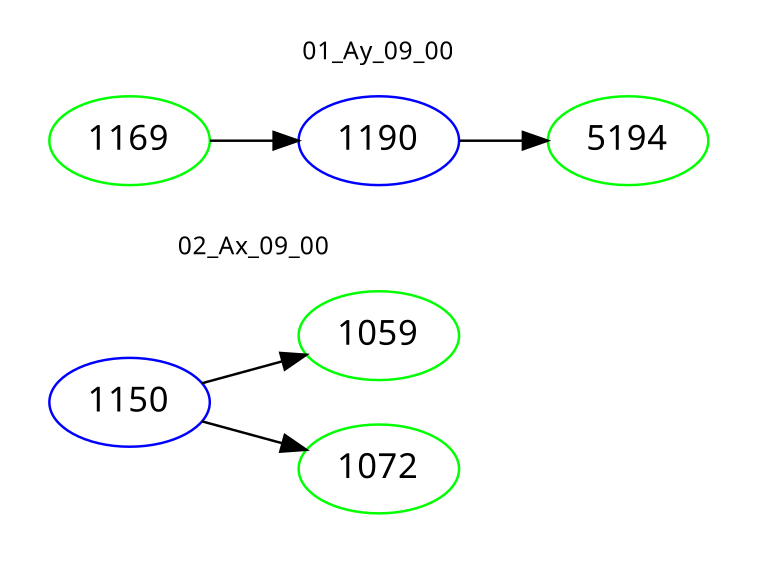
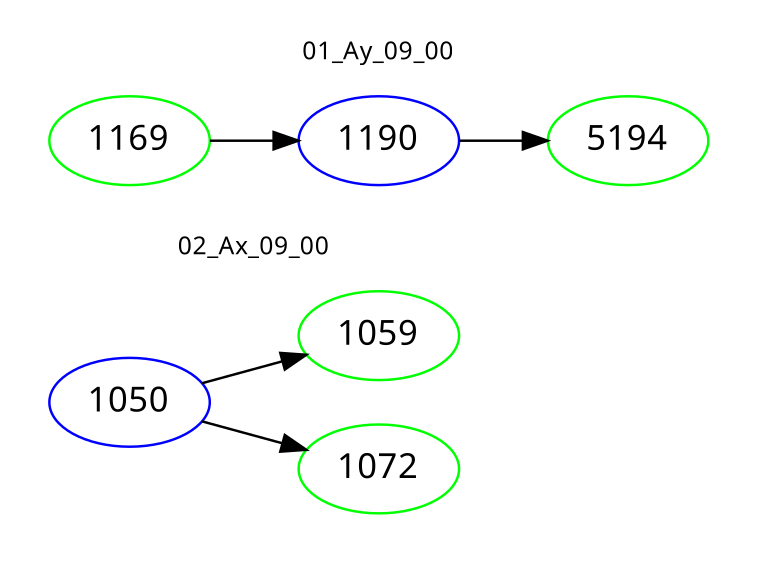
node "1150": label "1150" -> "1050"
